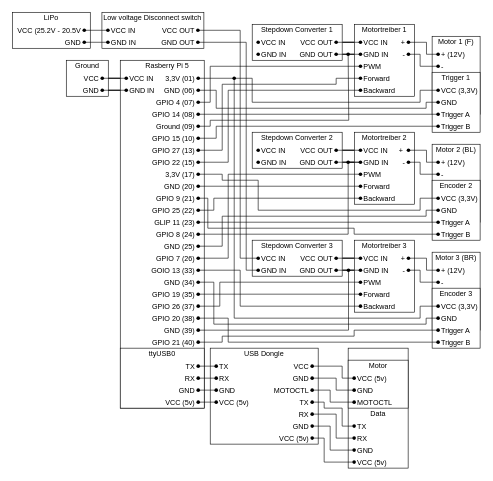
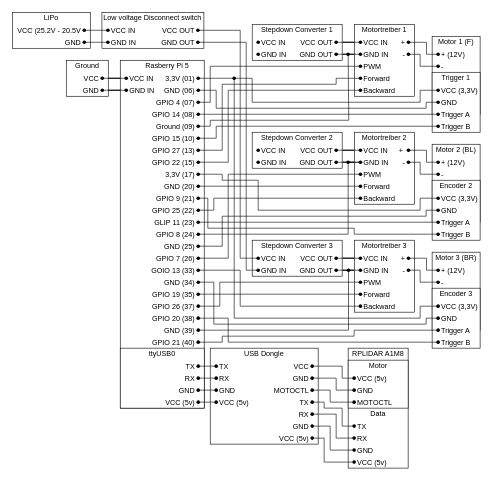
node "RPLIDAR A1M8": added
